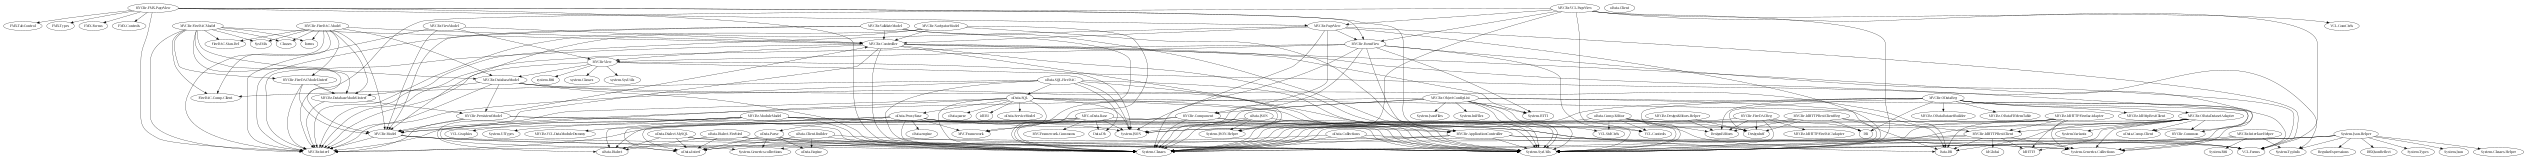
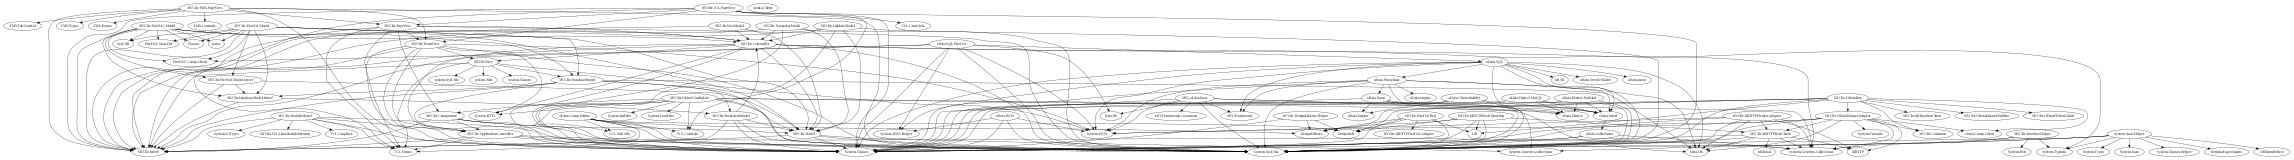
node "forms": label "forms" -> "parse"
edge "MVCBr.ViewModel" -> "MVCBr.View": removed
edge "oData.Collections" -> "oData.Interf": reversed
